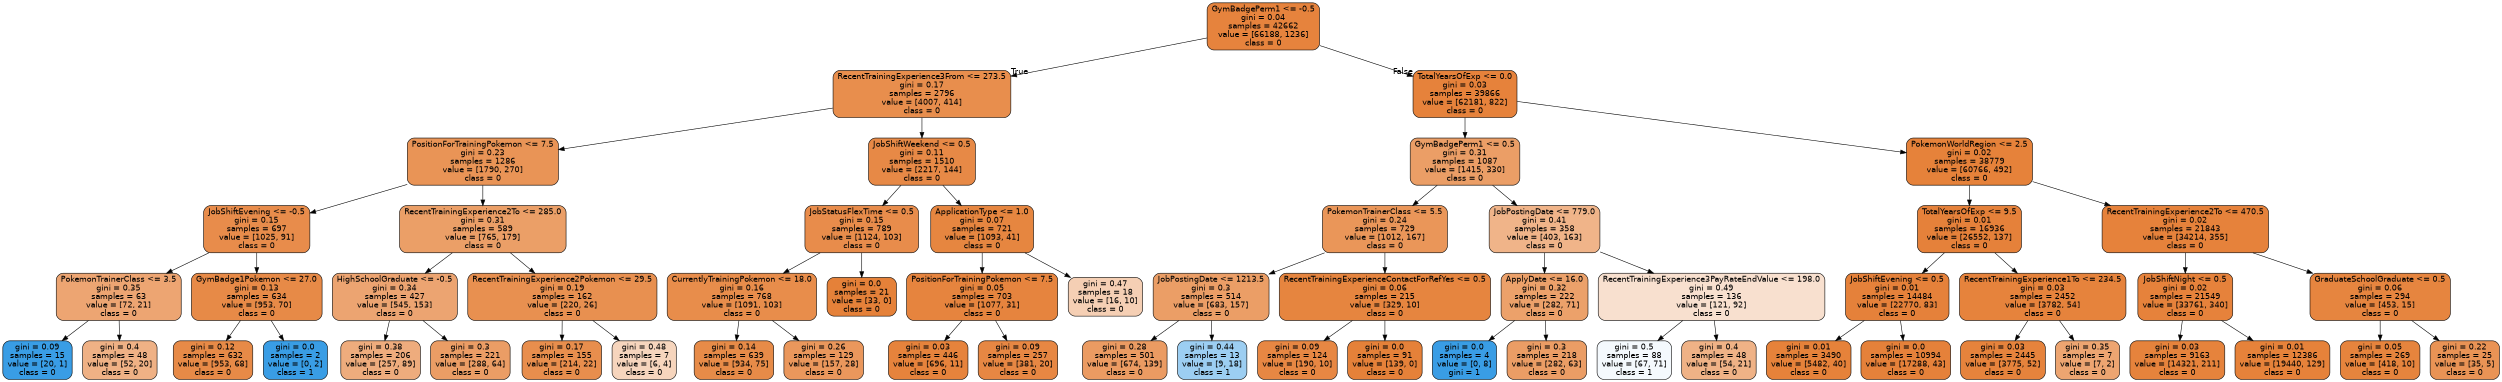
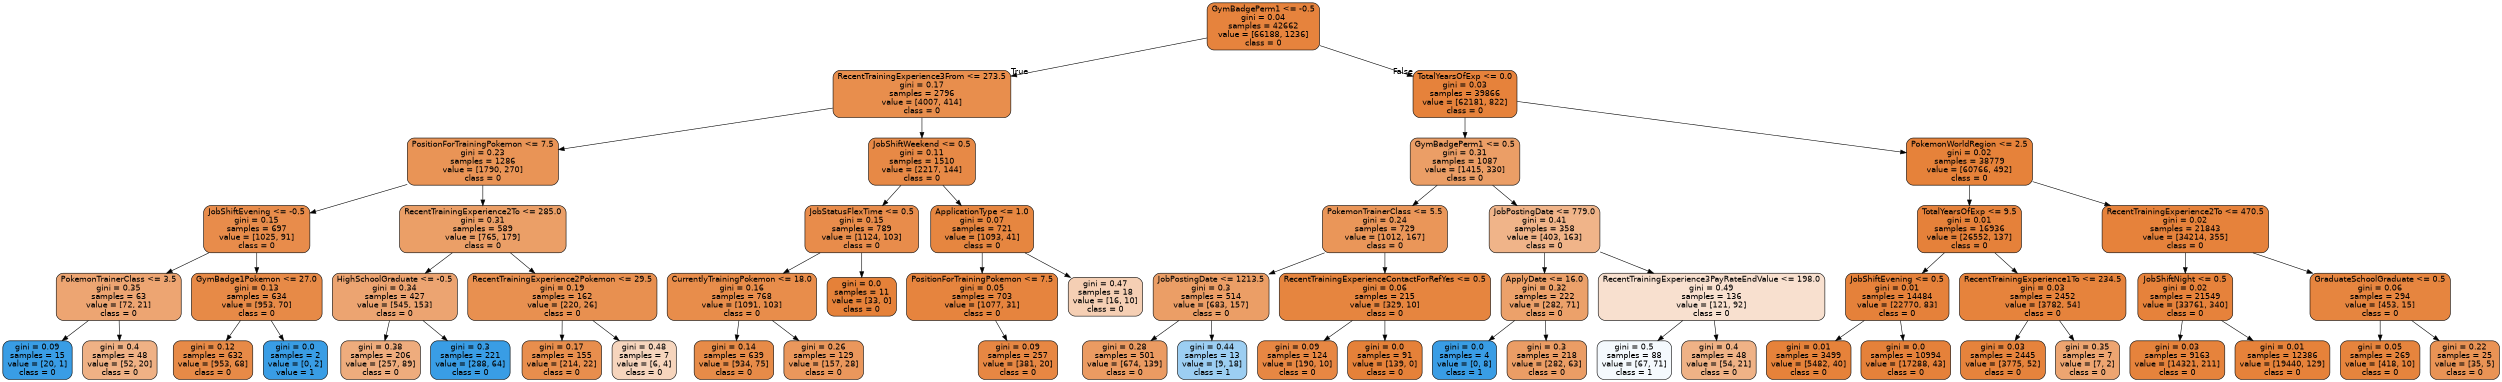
node "gini = 0.0 samples = 21 value = [33, 0] class = 0": label "gini = 0.0 samples = 21 value = [33, 0] class = 0" -> "gini = 0.0 samples = 11 value = [33, 0] class = 0"
node "gini = 0.0 samples = 2 value = [0, 2] class = 1": label "gini = 0.0 samples = 2 value = [0, 2] class = 1" -> "gini = 0.0 samples = 2 value = [0, 2] value = 1"
node "gini = 0.3 samples = 221 value = [288, 64] class = 0": fillcolor #e58139c6 -> #399de5ff
node "gini = 0.03 samples = 446 value = [696, 11] class = 0": removed
node "gini = 0.0 samples = 4 value = [0, 8] gini = 1": label "gini = 0.0 samples = 4 value = [0, 8] gini = 1" -> "gini = 0.0 samples = 4 value = [0, 8] class = 1"
node "gini = 0.01 samples = 3490 value = [5482, 40] class = 0": label "gini = 0.01 samples = 3490 value = [5482, 40] class = 0" -> "gini = 0.01 samples = 3499 value = [5482, 40] class = 0"
